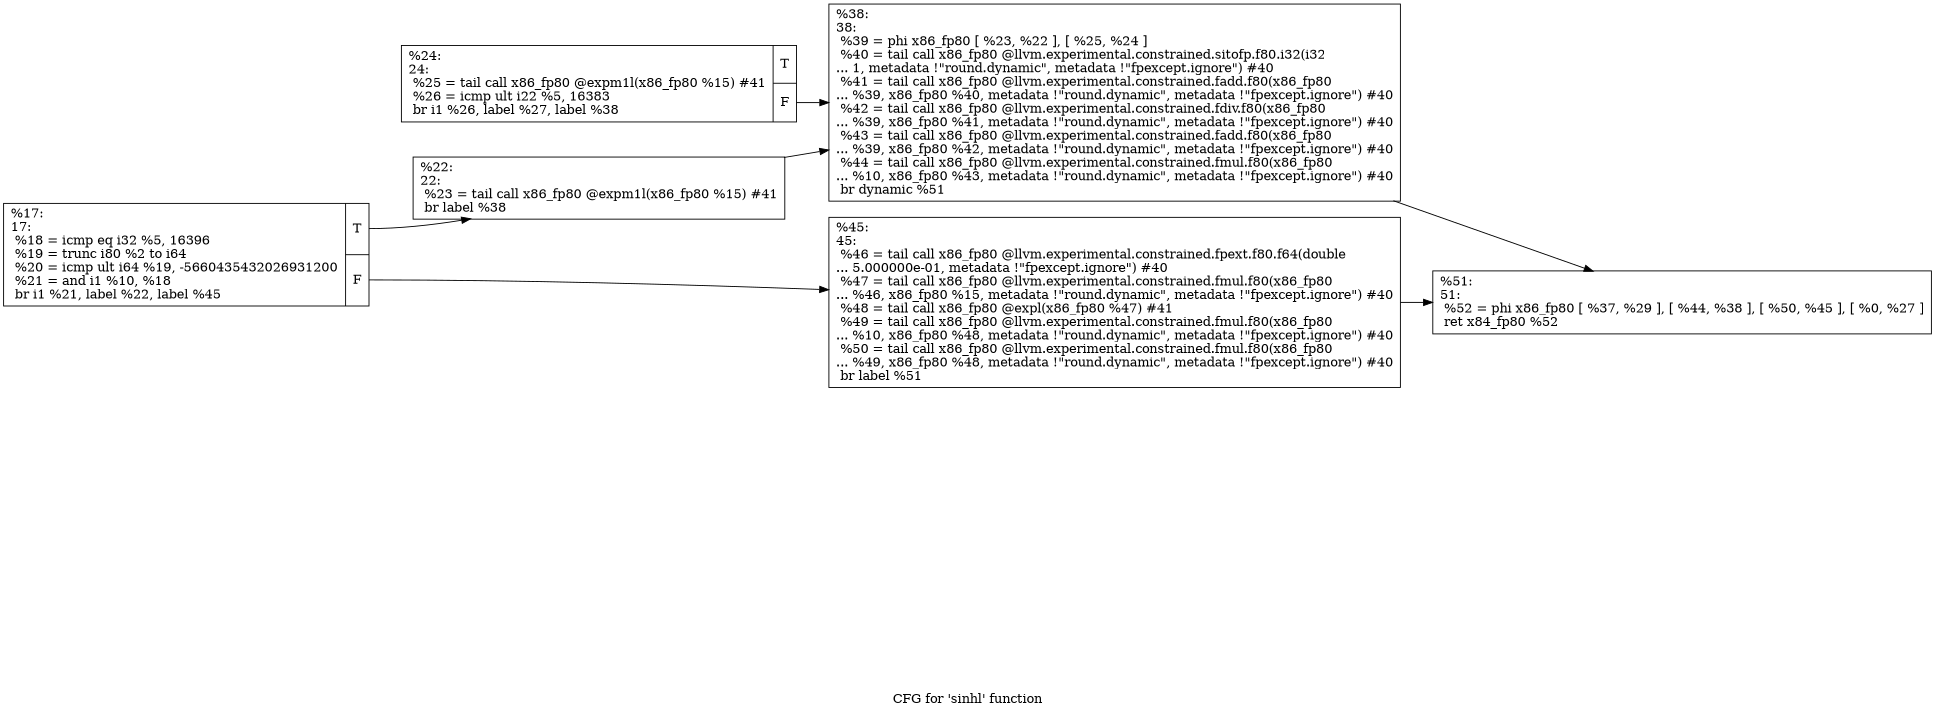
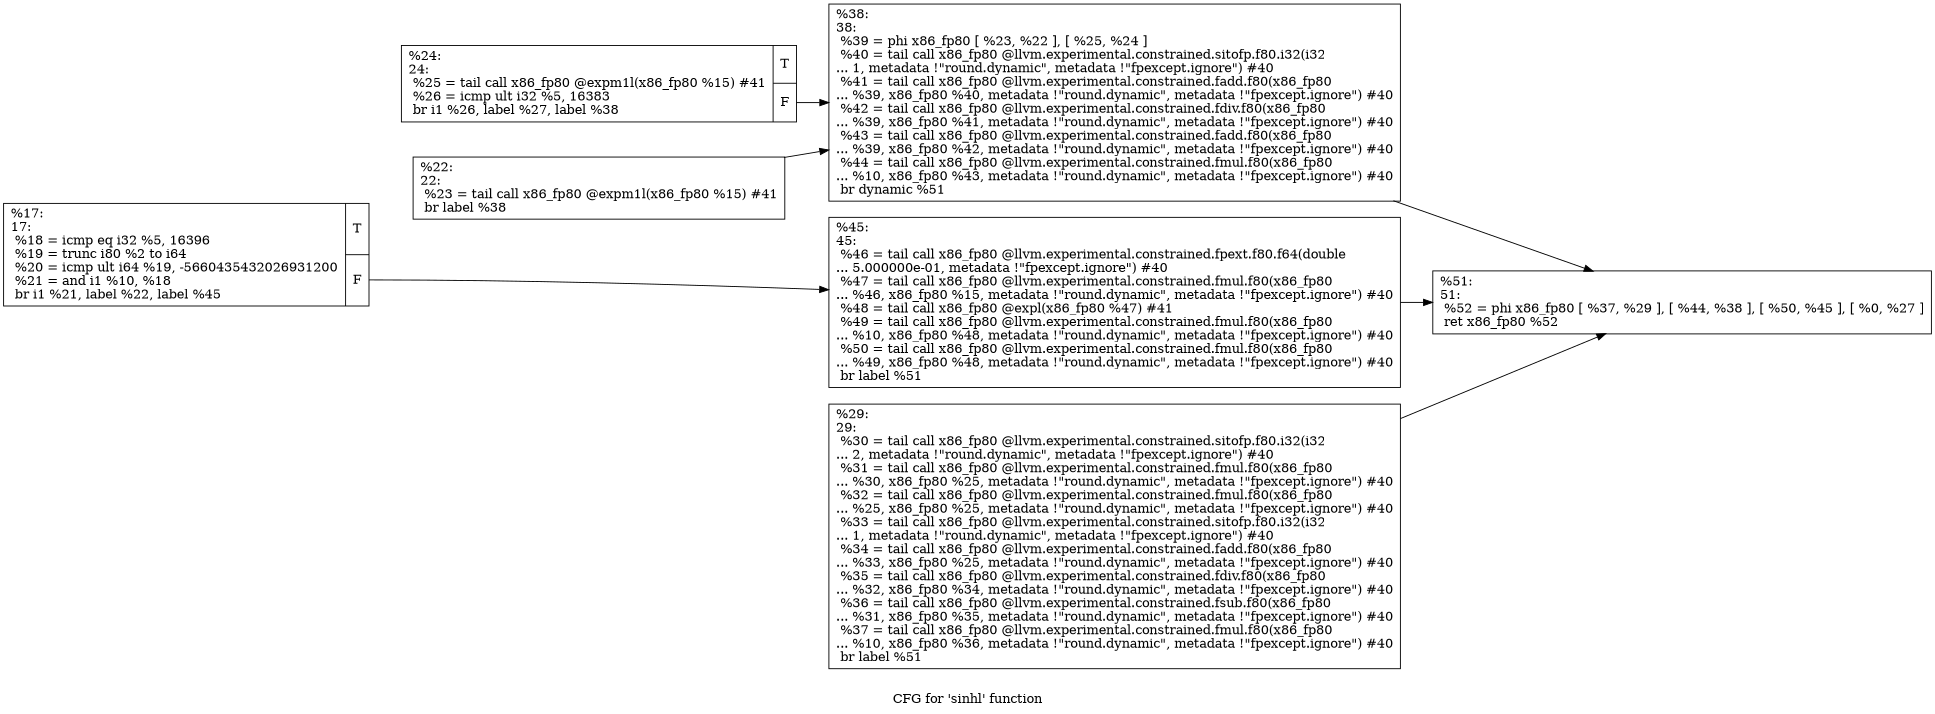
node "%24:": text "%26 = icmp ult i22 %5, 16383" -> "%26 = icmp ult i32 %5, 16383"
edge "%17:" -> "%22:": removed
node "%51:": text "ret x84_fp80 %52" -> "ret x86_fp80 %52"
node "%29:": added
